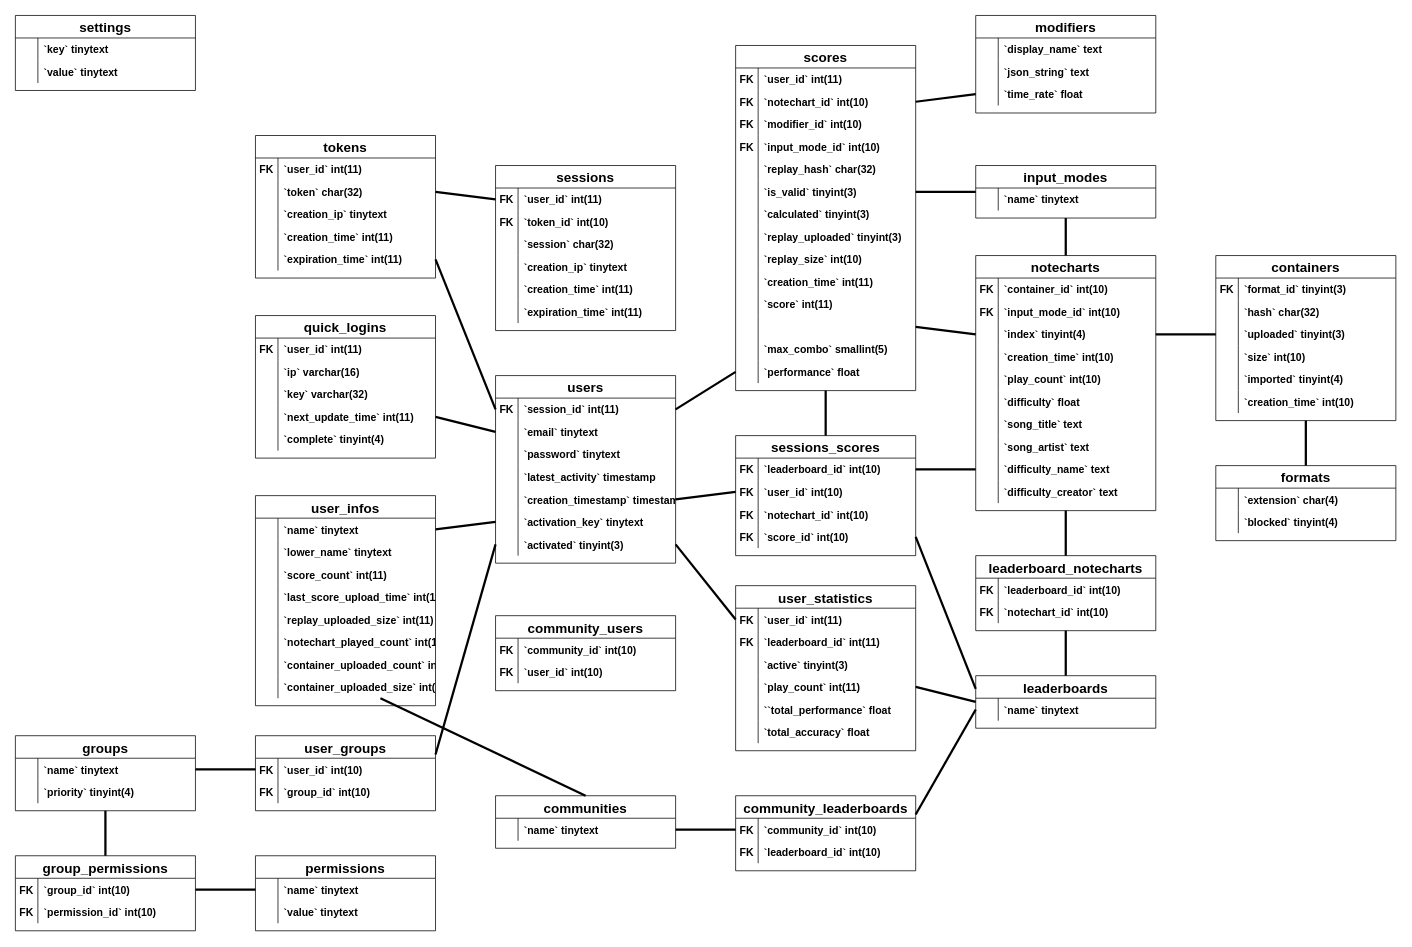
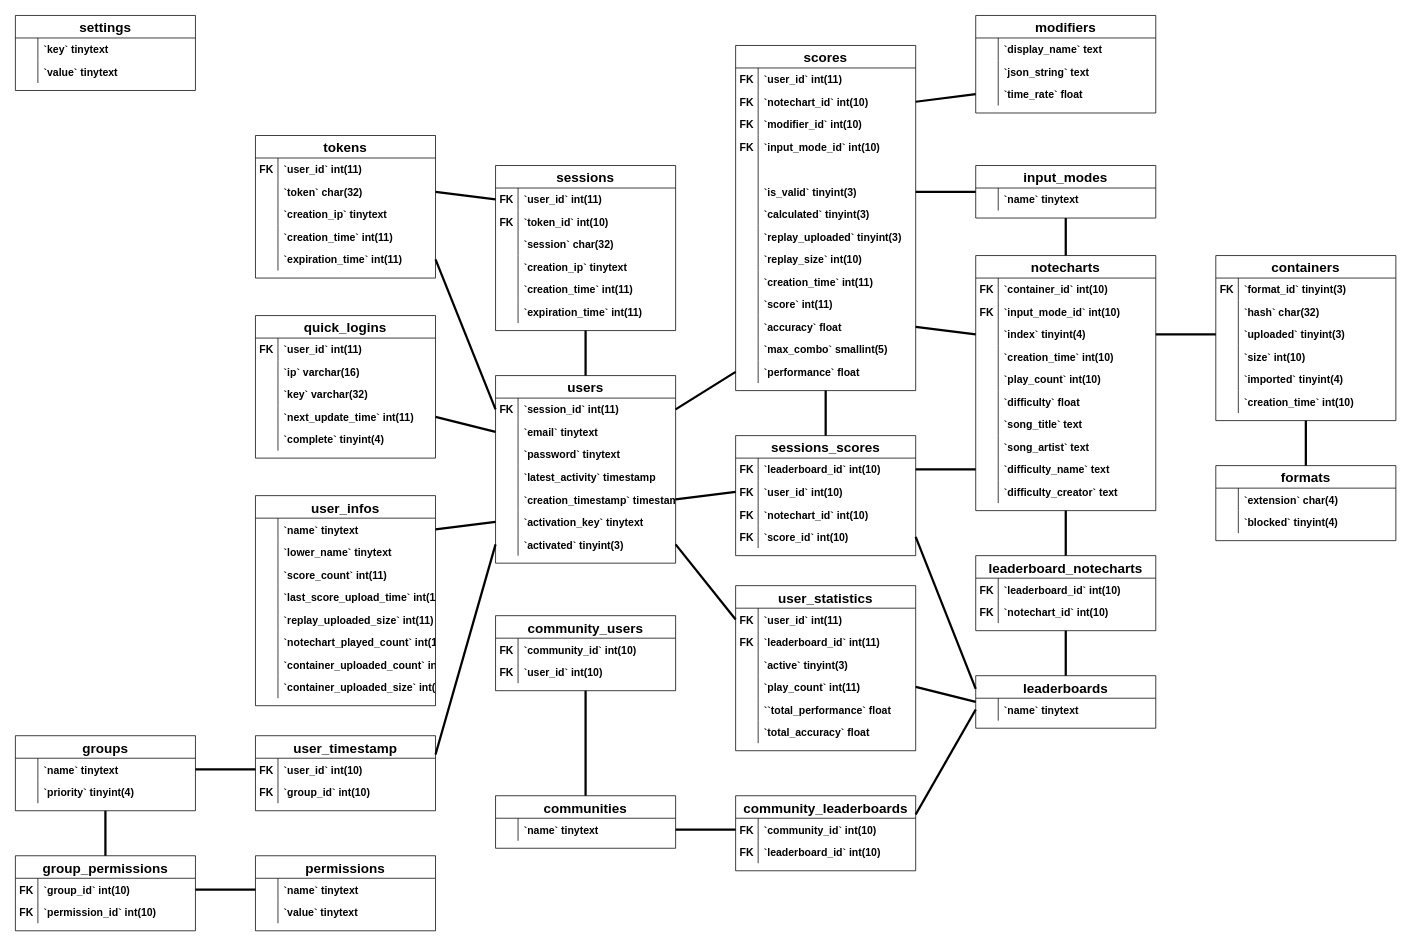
node "`replay_hash` char(32)": removed
node "`accuracy` float": added
edge "sessions" -- "users": added
node "user_groups": label "user_groups" -> "user_timestamp"
edge "`container_uploaded_size` int(11)" -- "communities": now "community_users" -- "communities"
